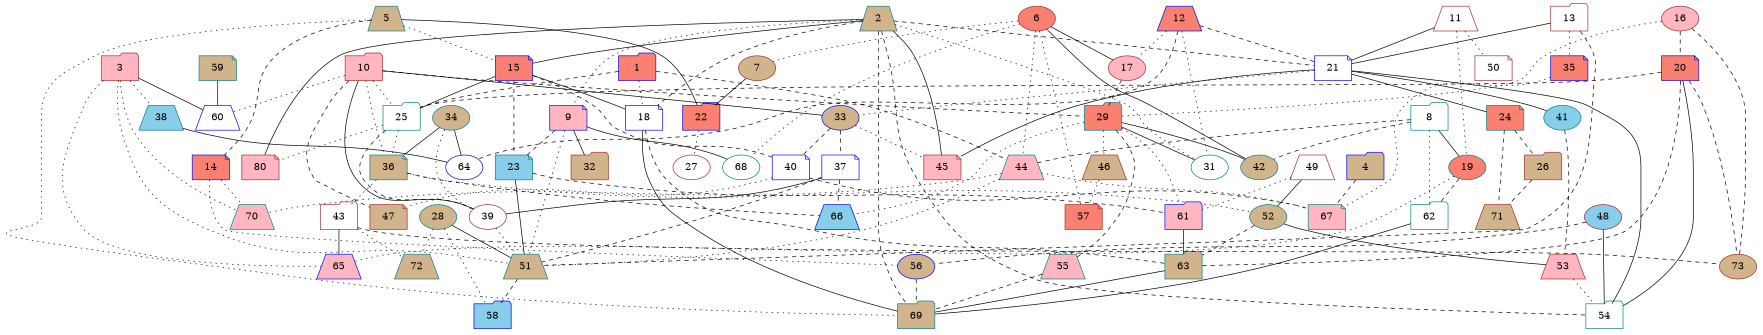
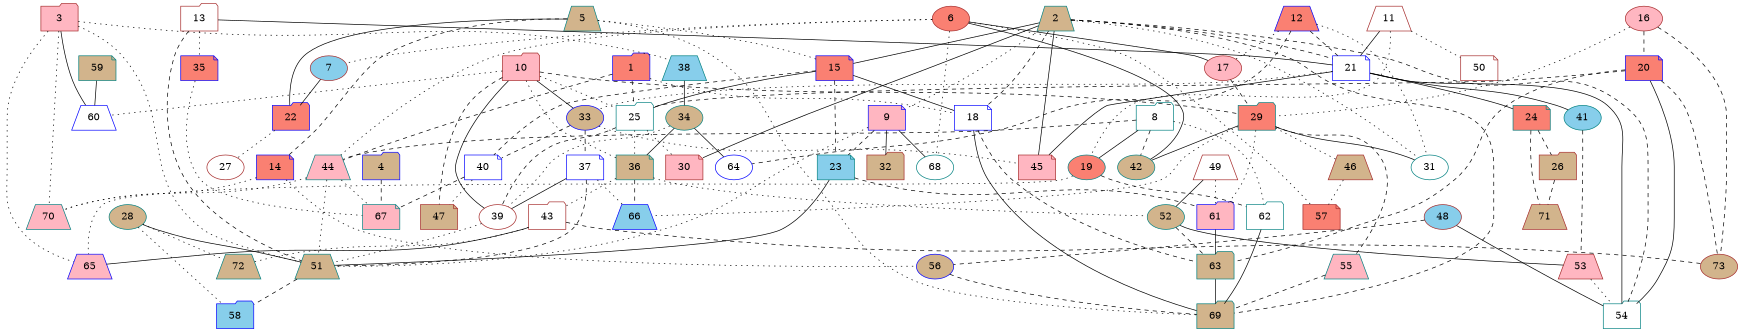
node "7": fillcolor tan -> skyblue
edge "38" -- "64": now "38" -- "34"
node "80": label "80" -> "30"
edge "37" -- "66": style dashed -> dotted
